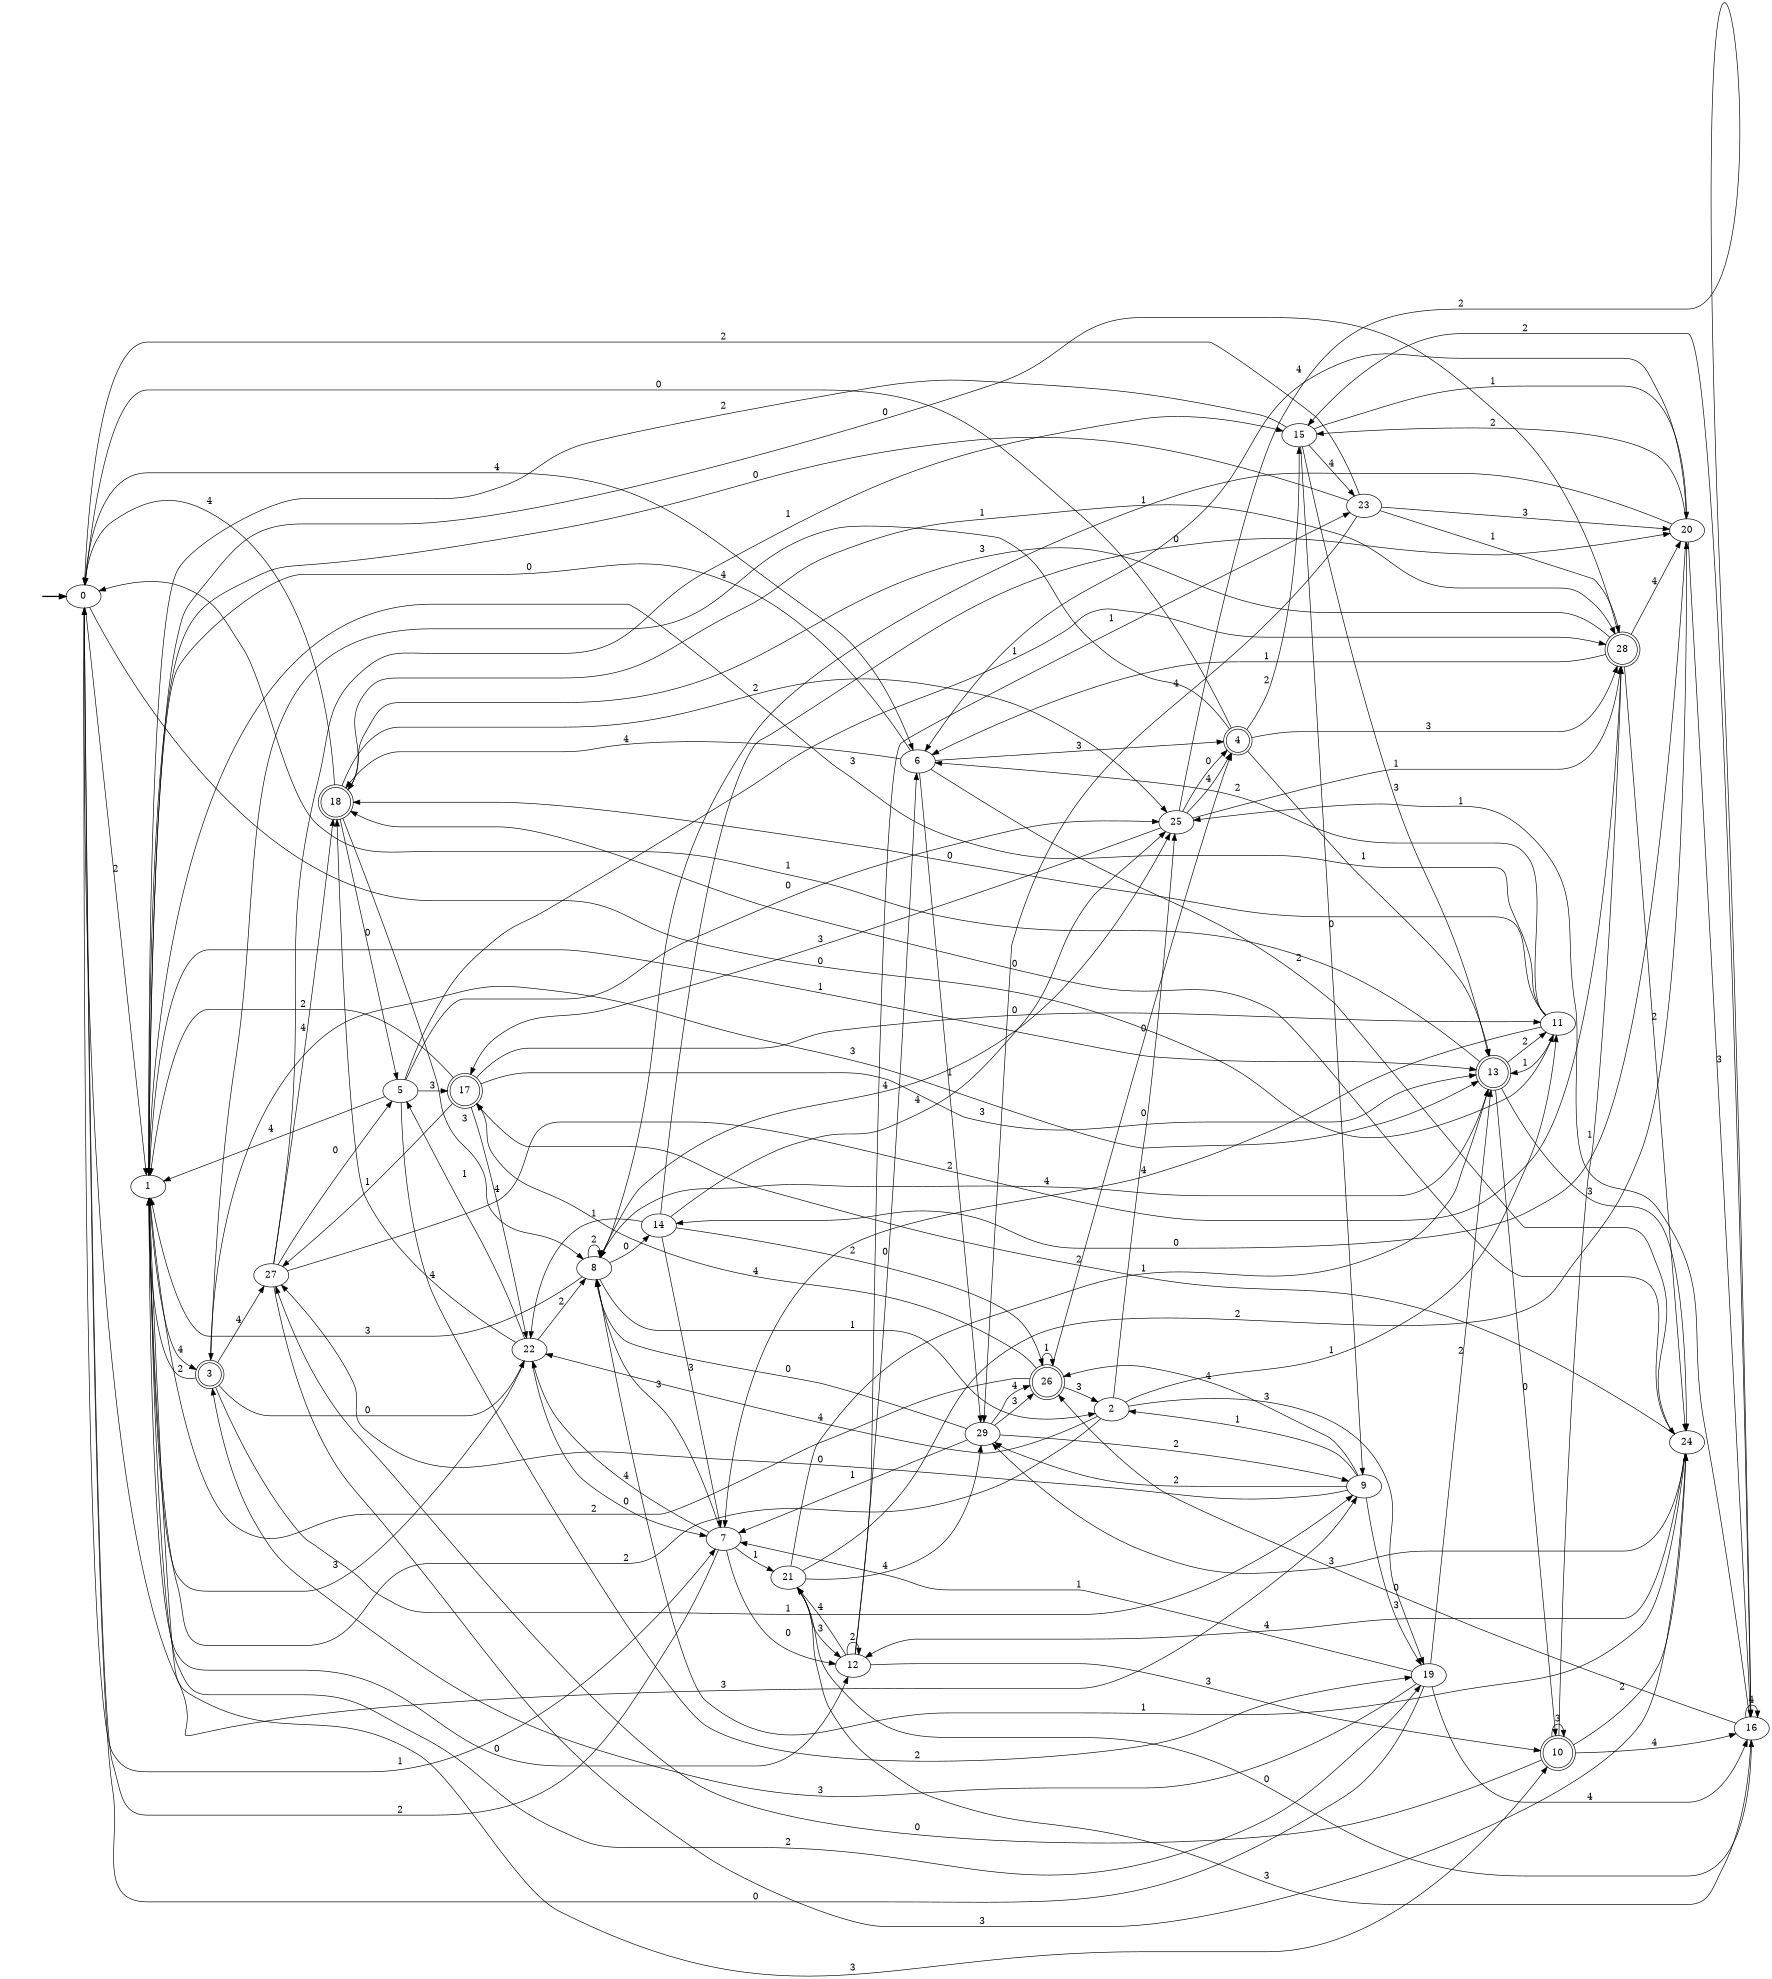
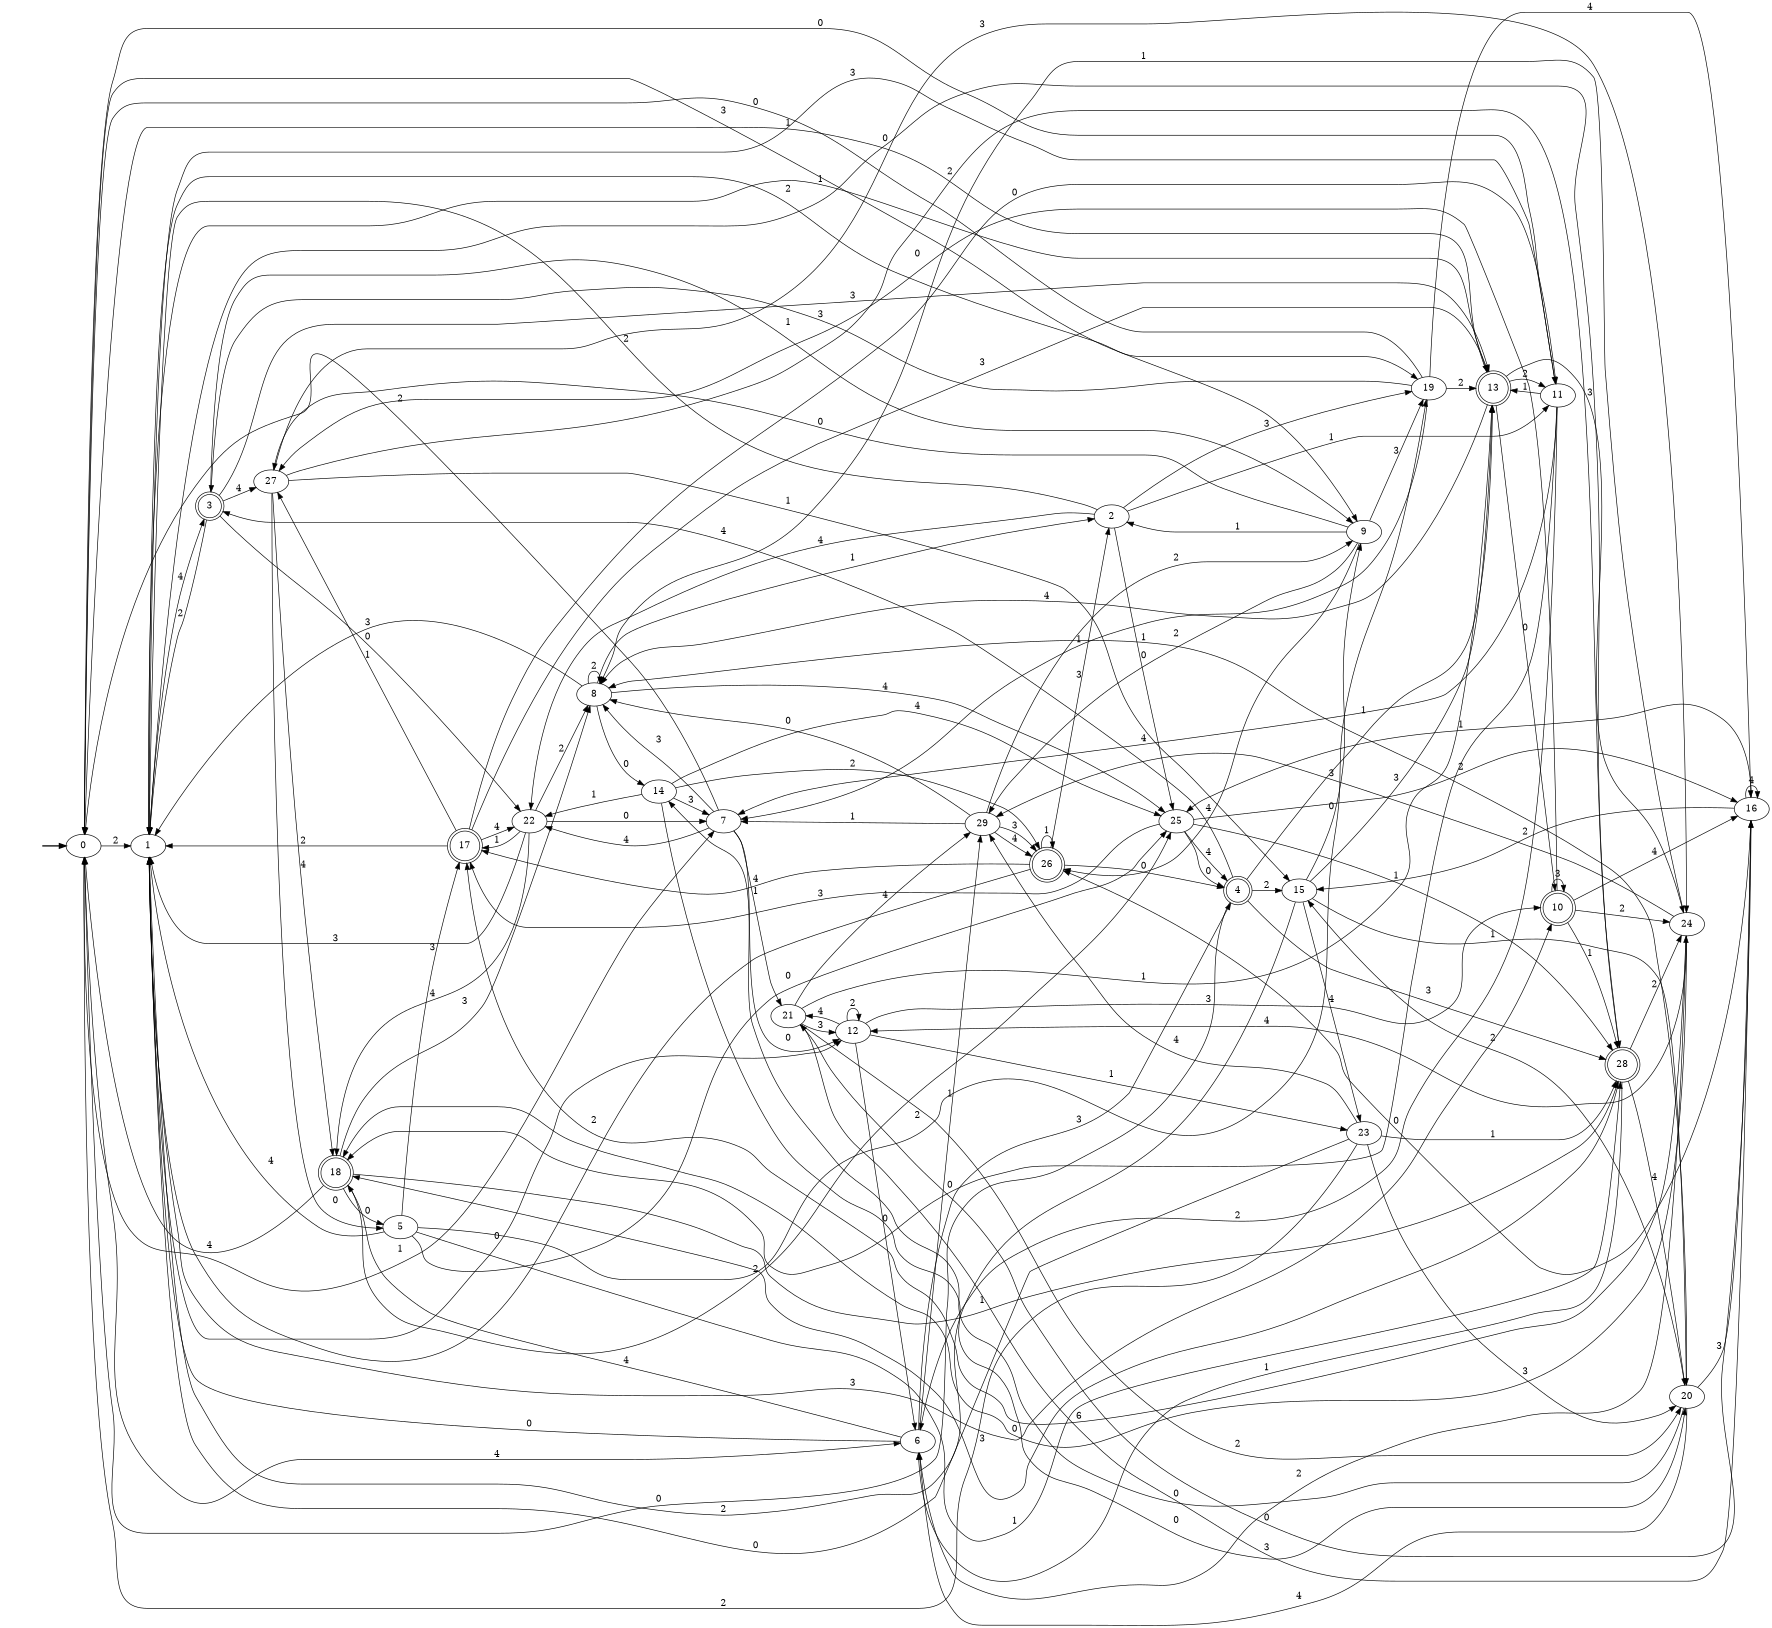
edge "22" -> "5": now "22" -> "17"
edge "24" -> "17": label "2" -> "6"
